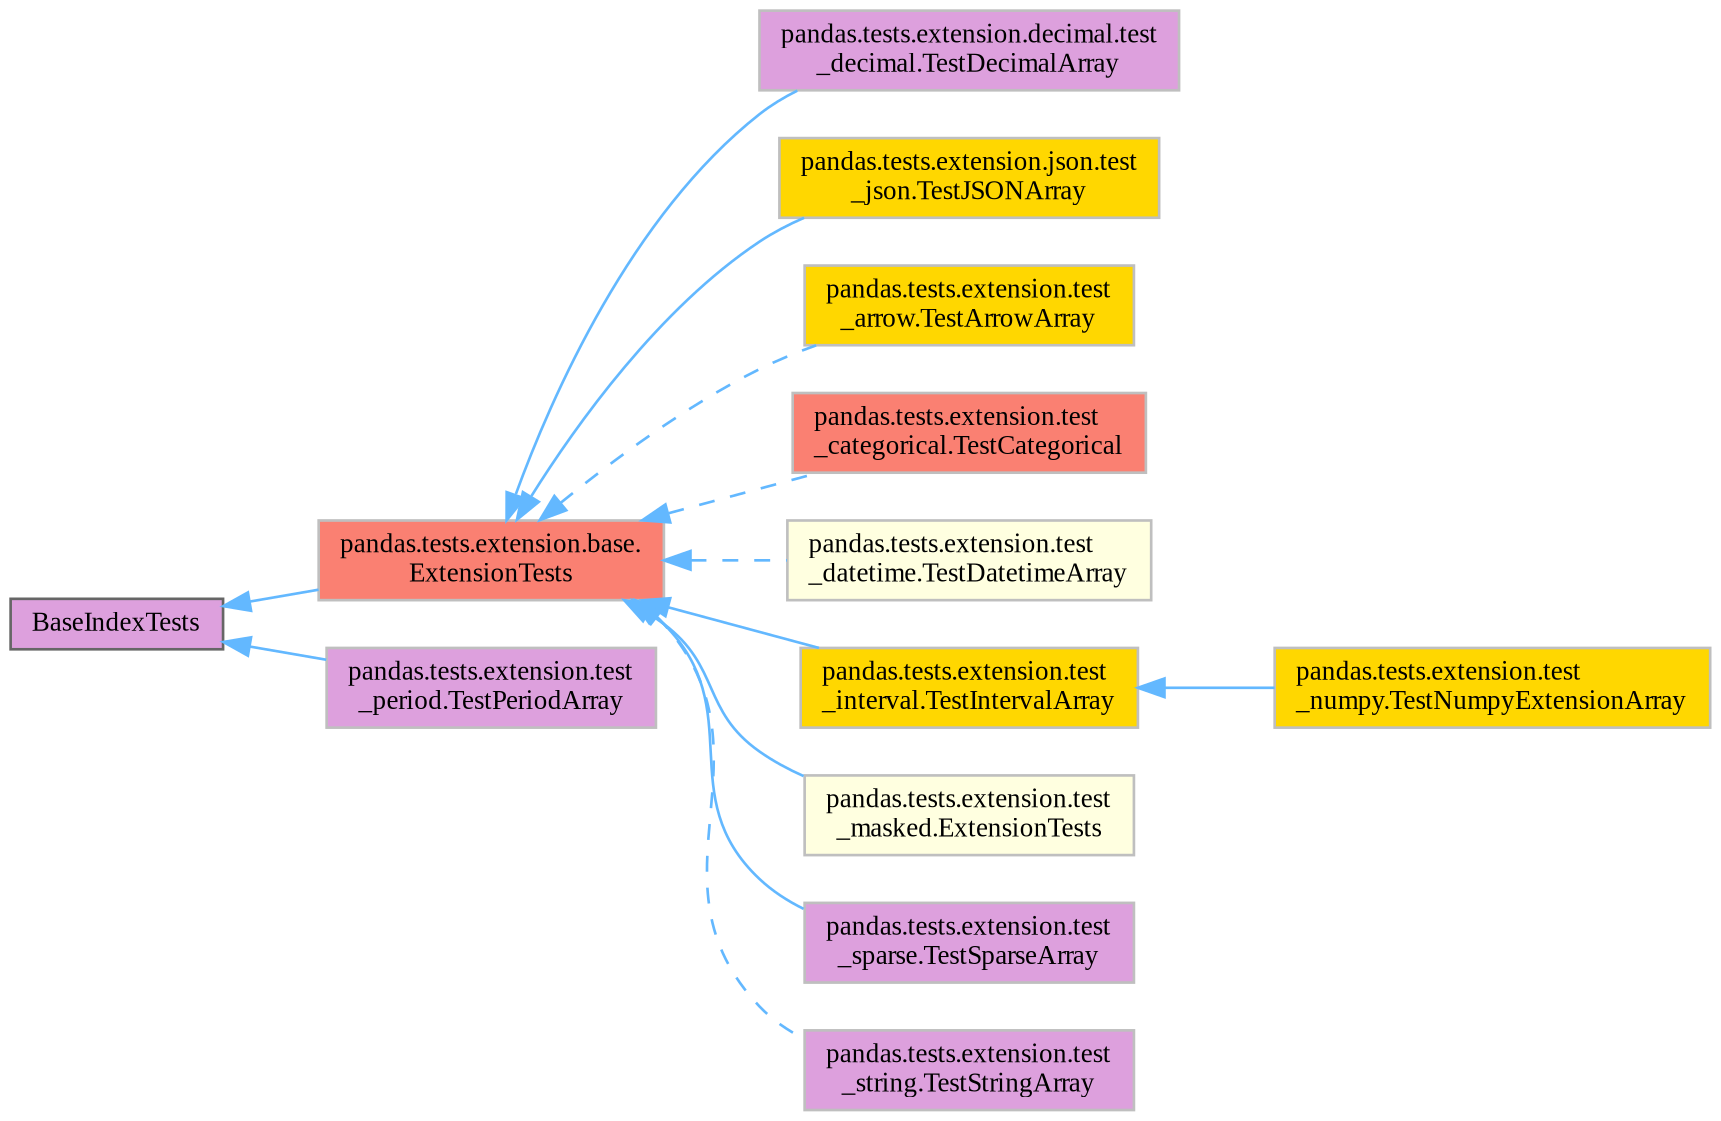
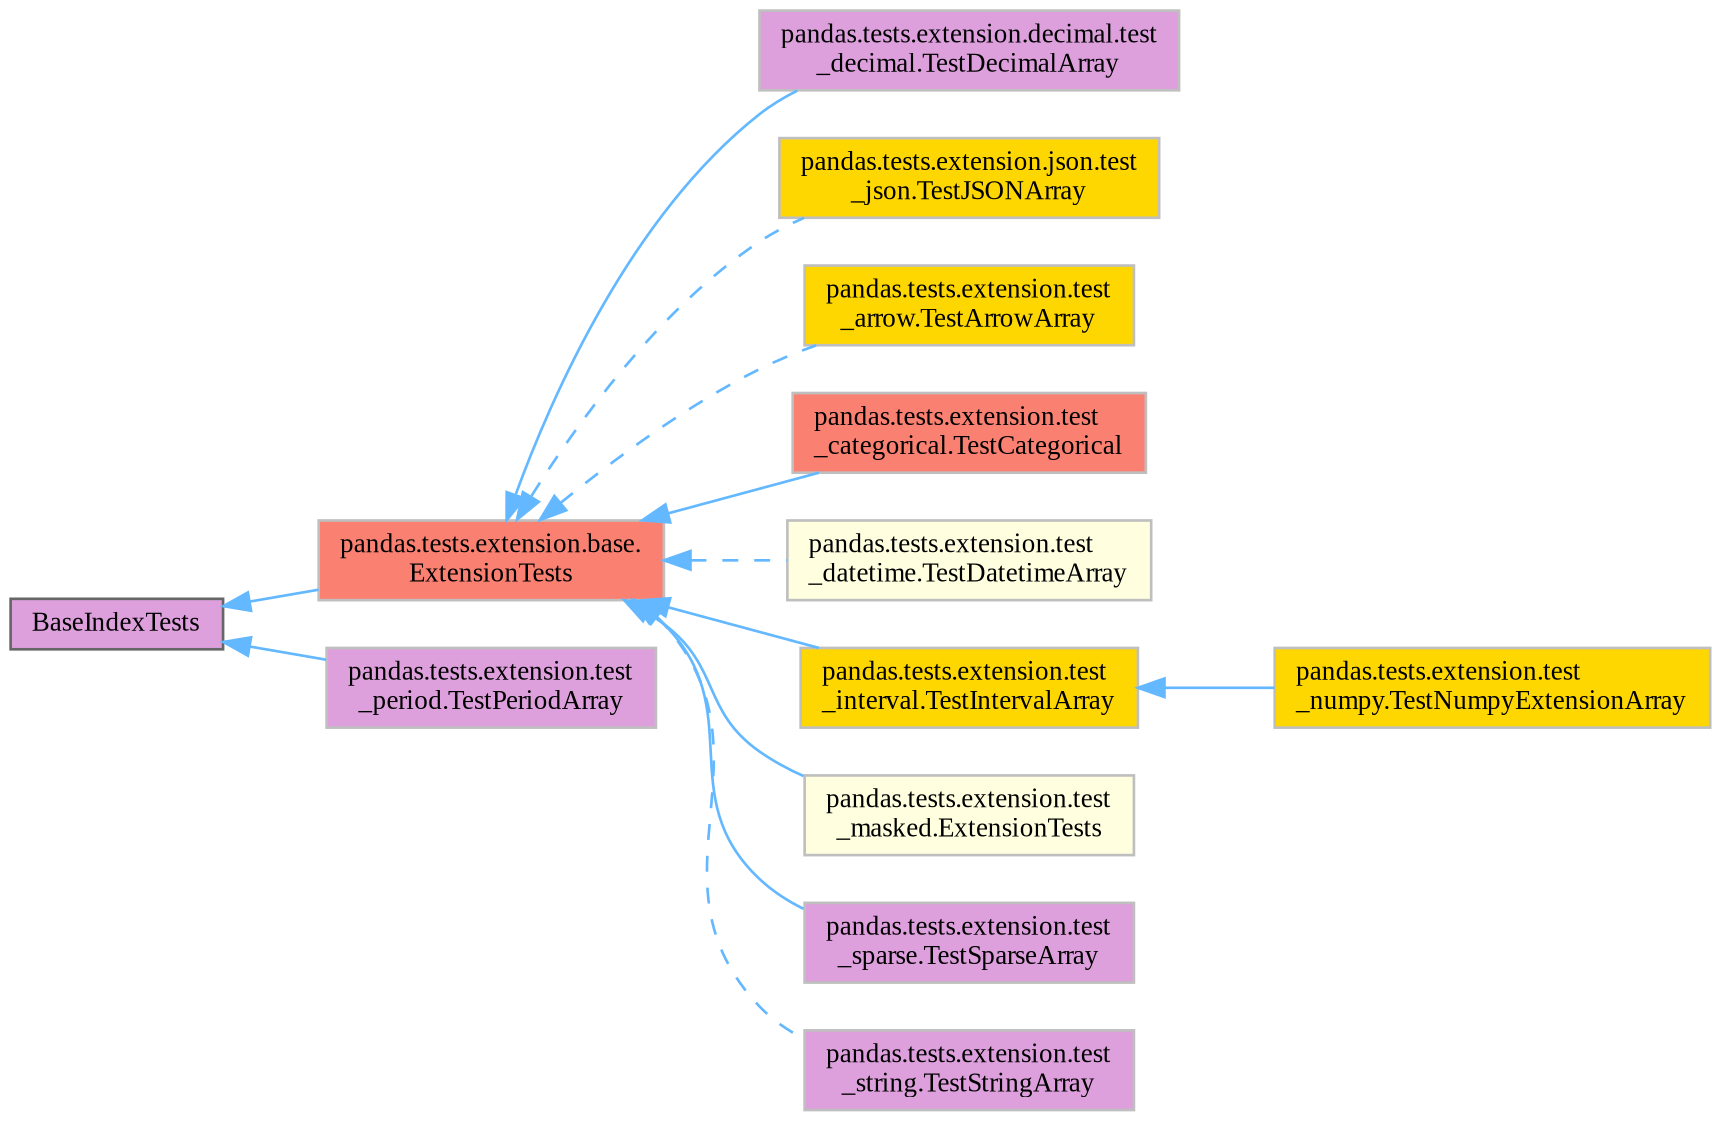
edge "pandas.tests.extension.json.test _json.TestJSONArray" -> "pandas.tests.extension.base. ExtensionTests": style solid -> dashed
edge "pandas.tests.extension.test _categorical.TestCategorical" -> "pandas.tests.extension.base. ExtensionTests": style dashed -> solid
